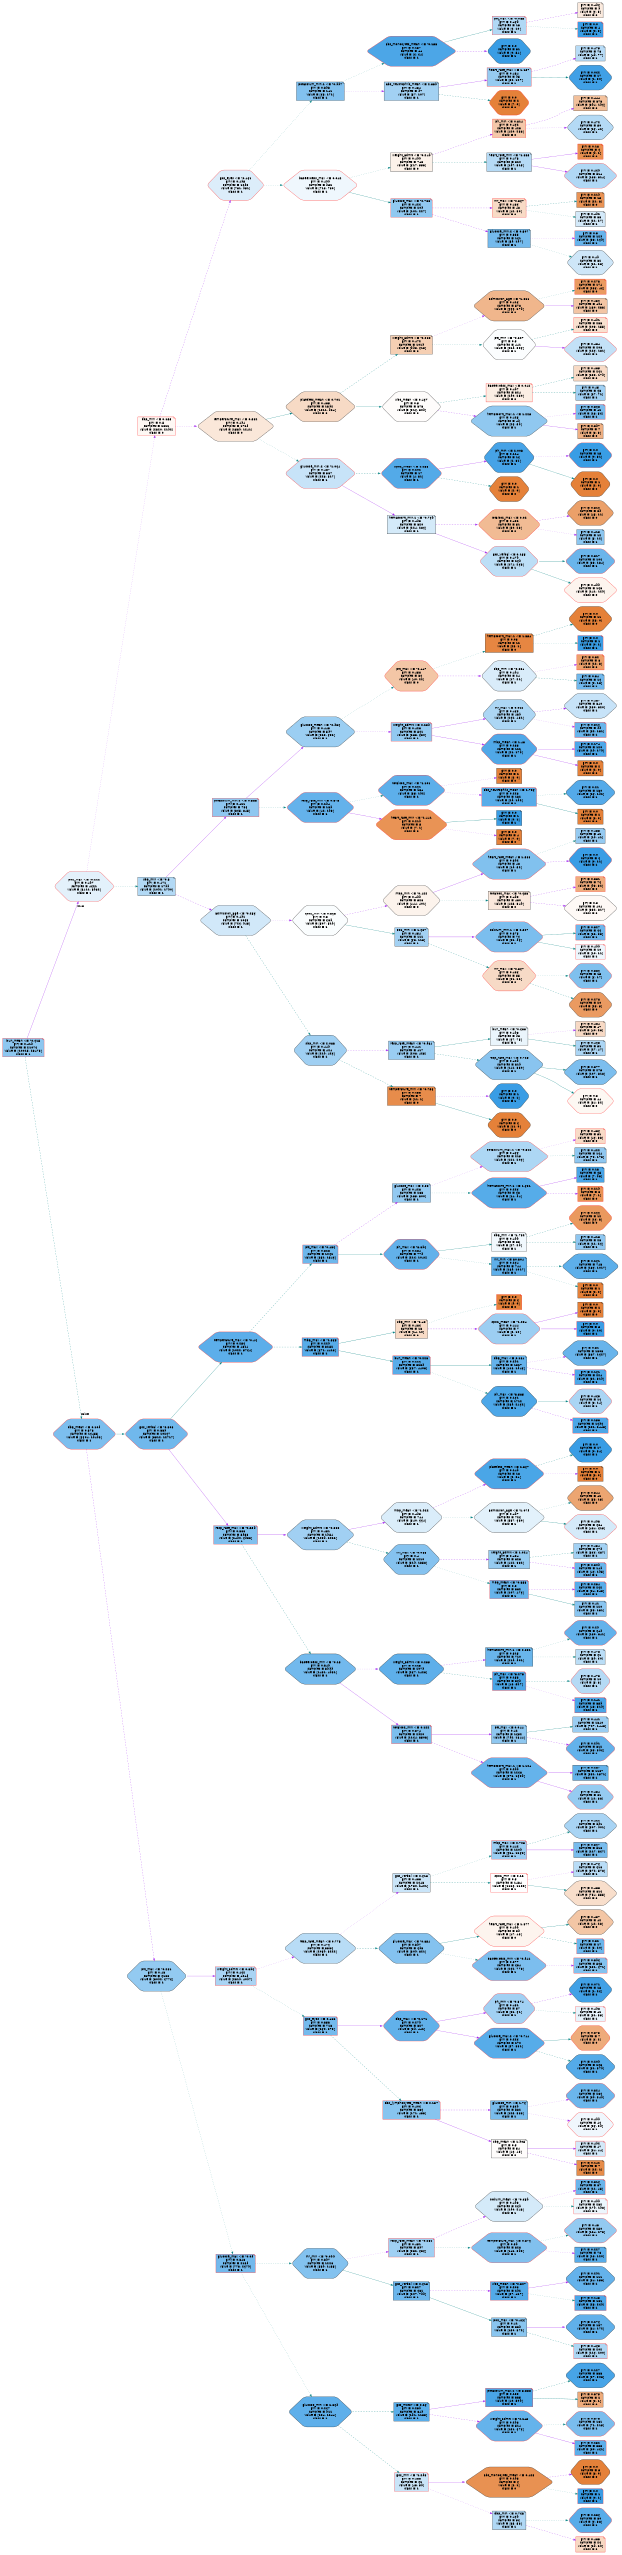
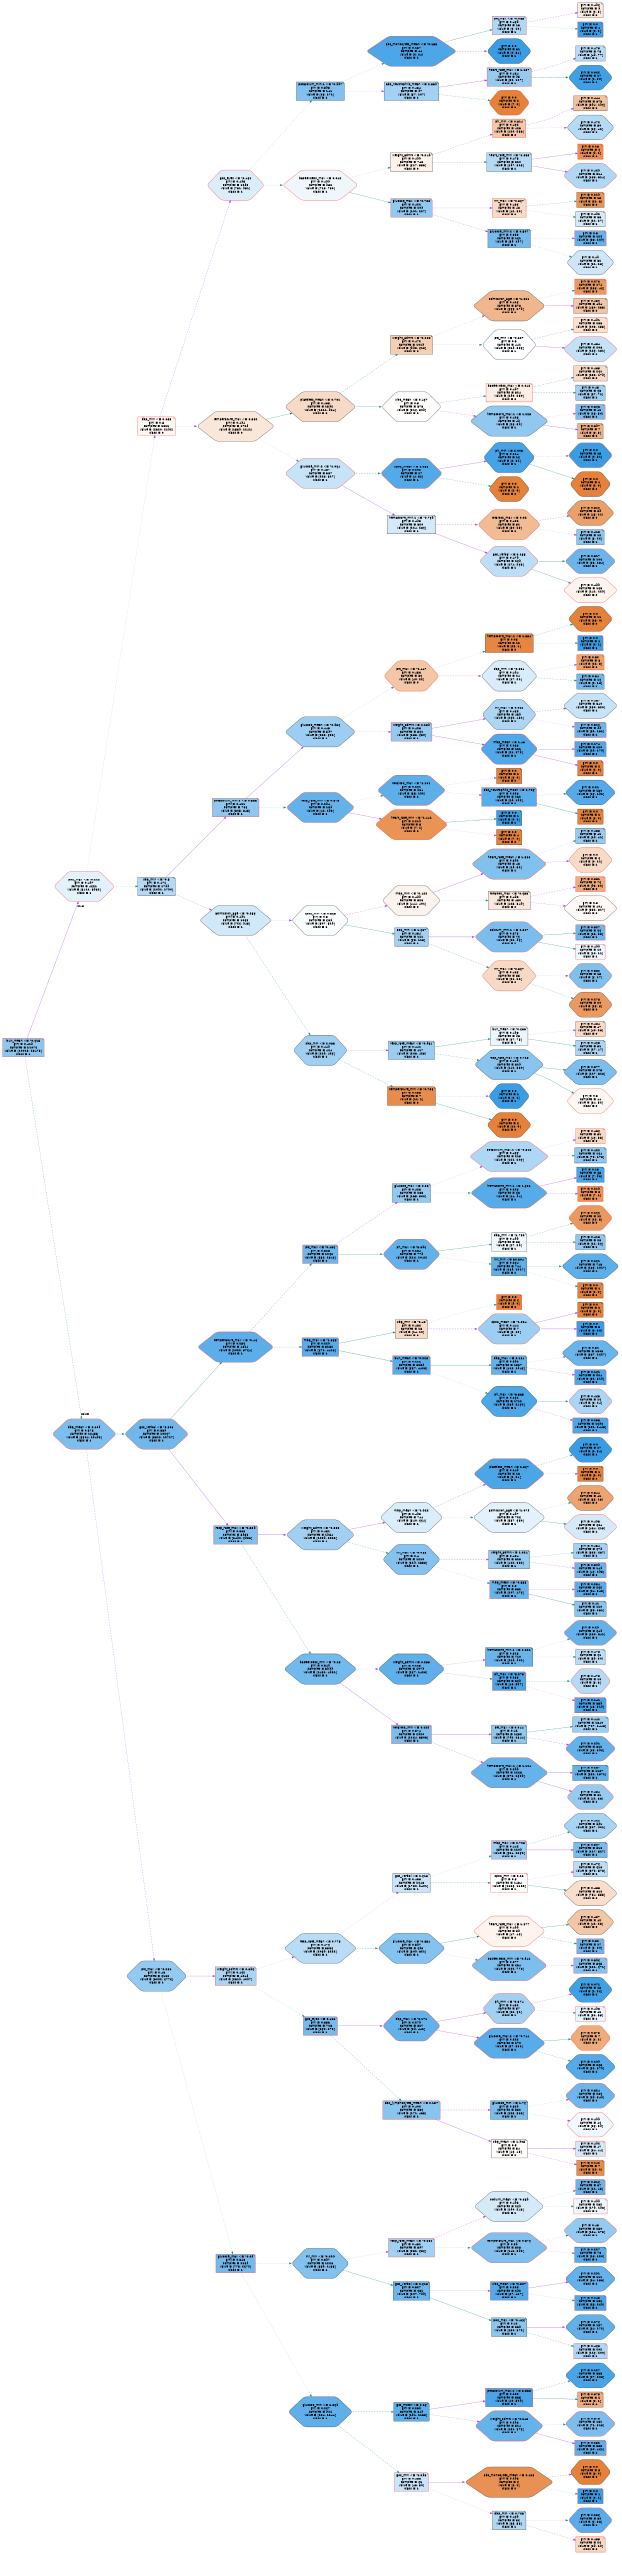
node "gini = 0.0 samples = 6 value = [0, 11] class = 1": fillcolor #399de5 -> #f8dbc6
